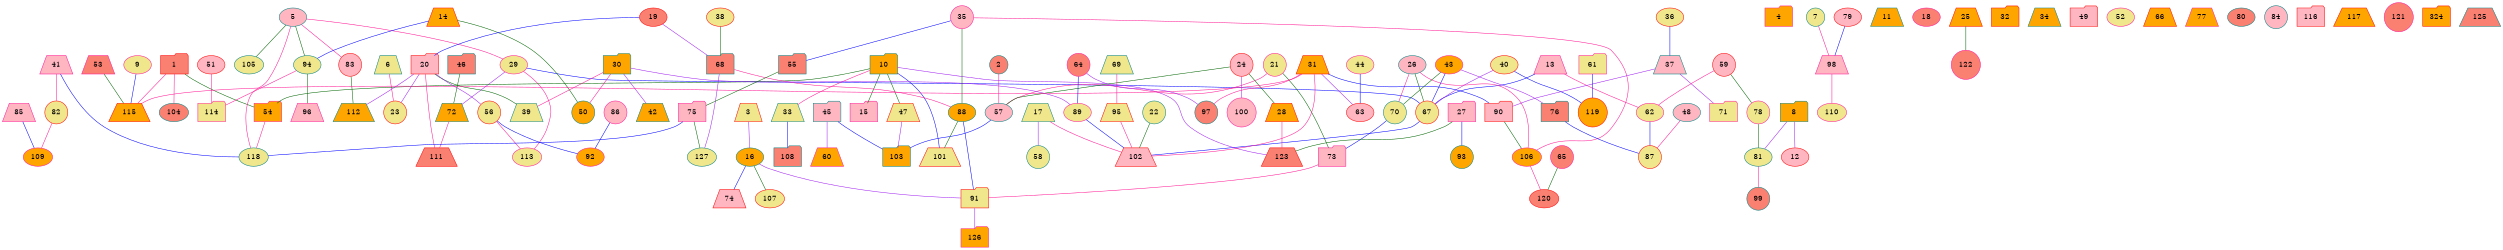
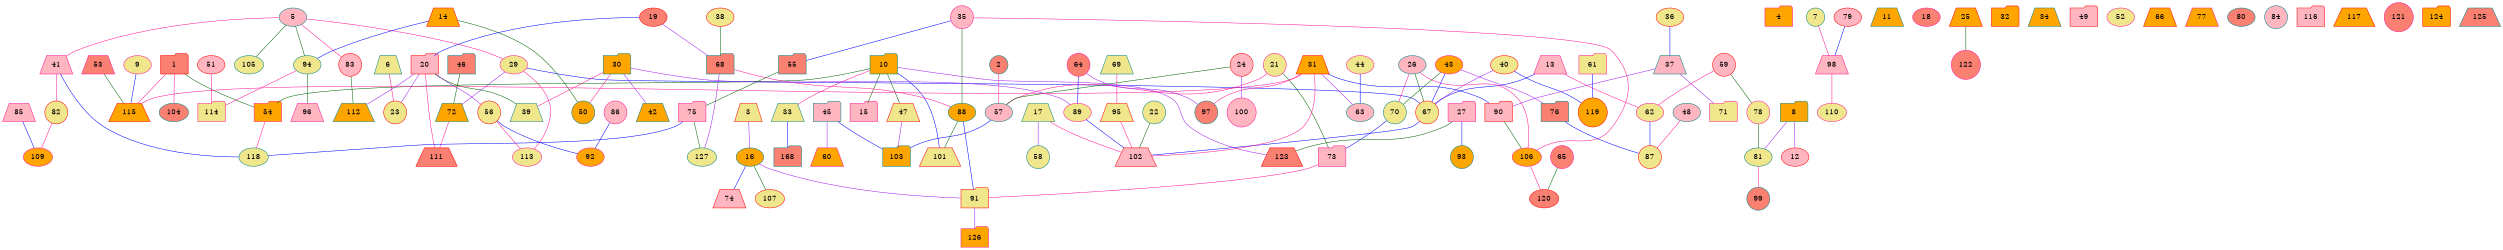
node "324": label "324" -> "124"
edge "5" -- "118": now "5" -- "41"
node "28": removed
node "63": color red -> teal
node "108": label "108" -> "168"
